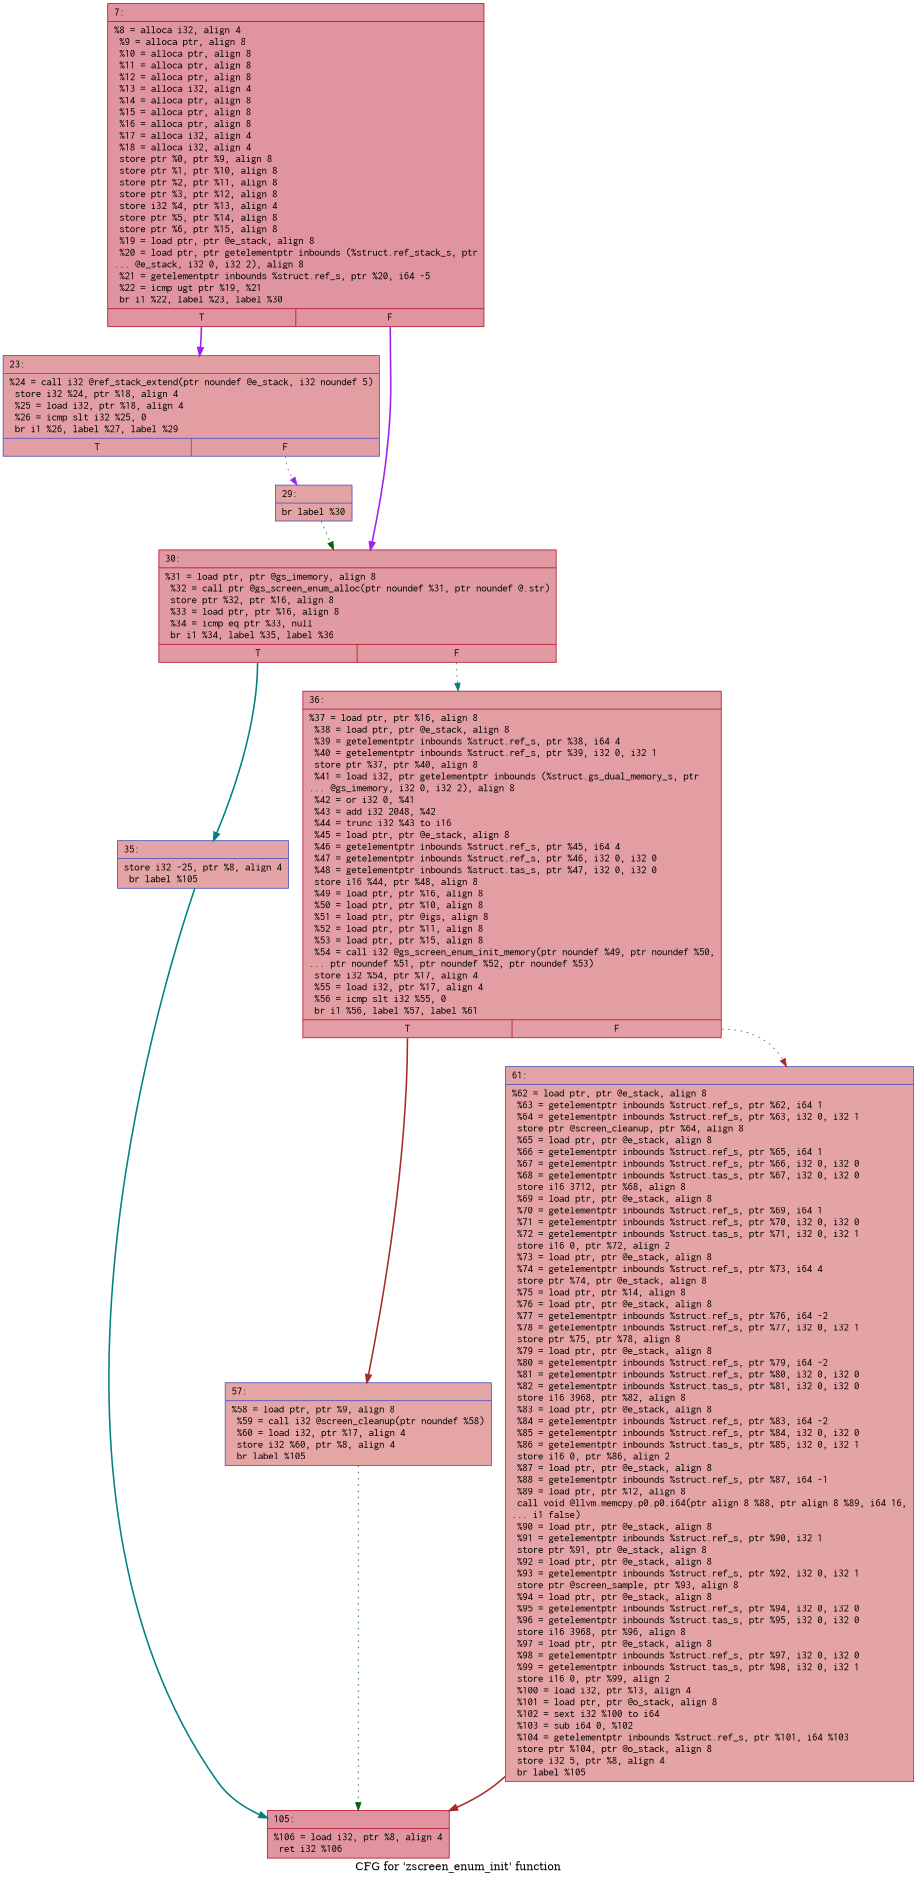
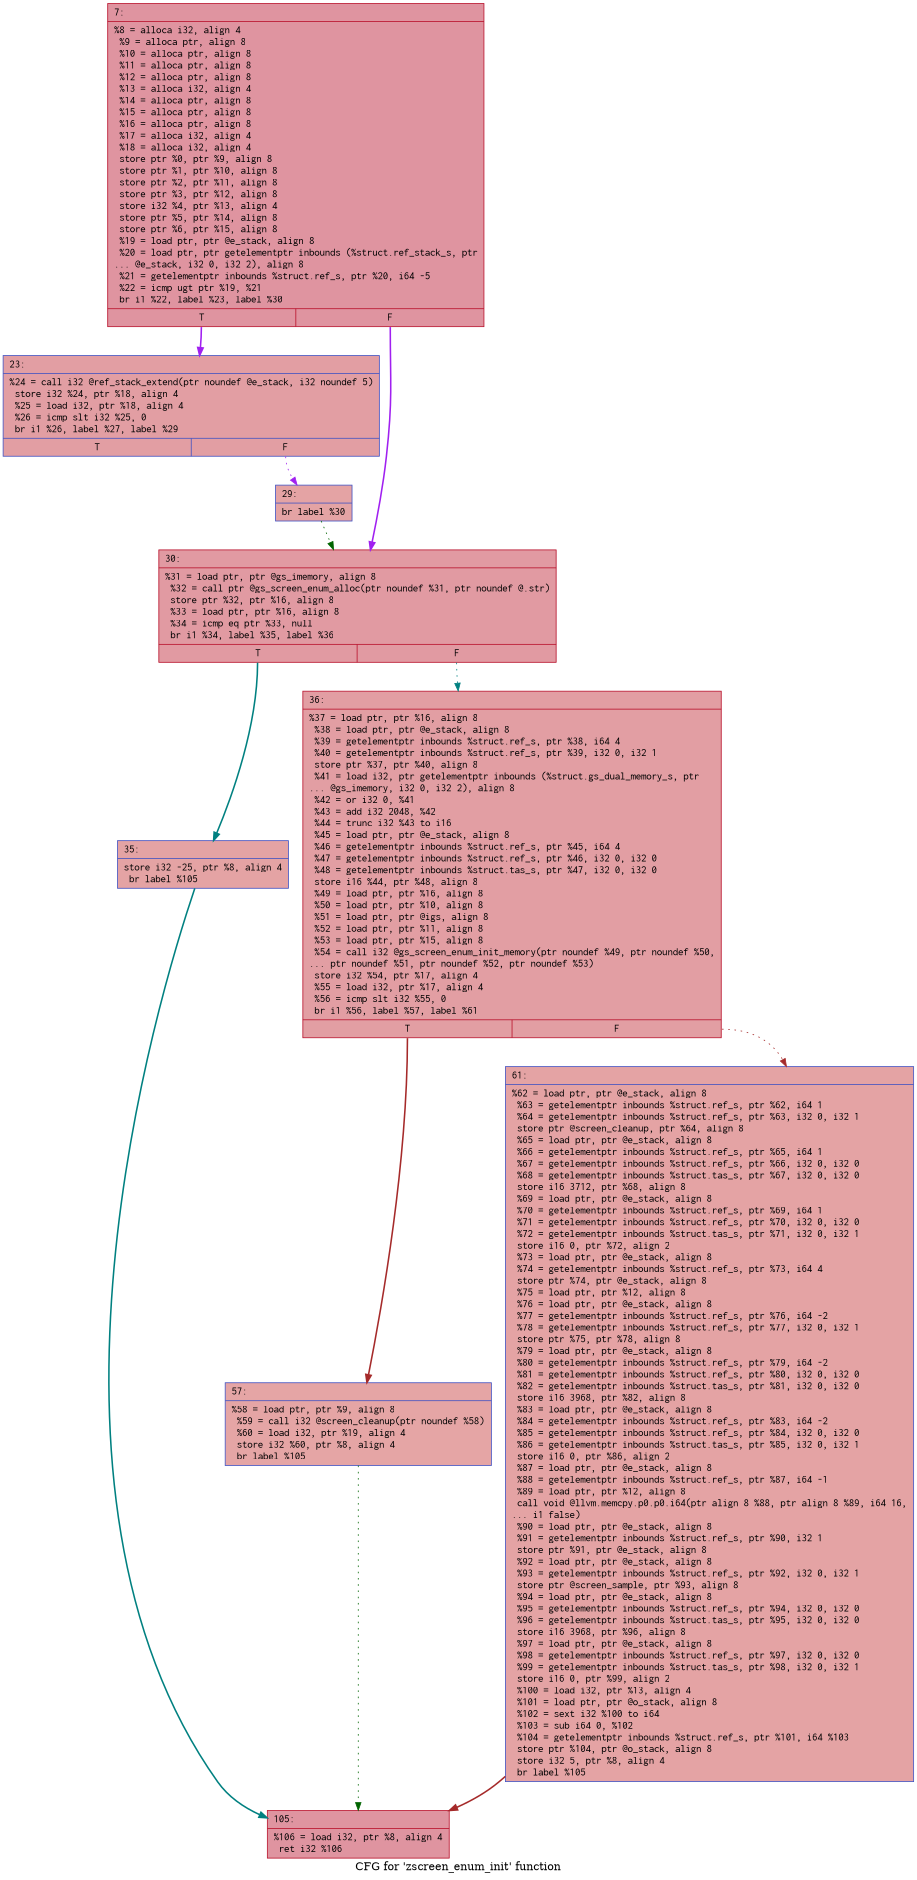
node "61:": text "%75 = load ptr, ptr %14, align 8" -> "%75 = load ptr, ptr %12, align 8"
node "57:": text "%60 = load i32, ptr %17, align 4" -> "%60 = load i32, ptr %19, align 4"
